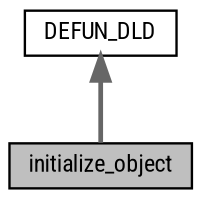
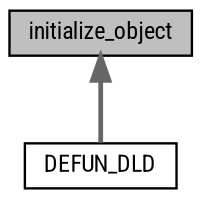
edge "initialize_object" -> "DEFUN_DLD": reversed
